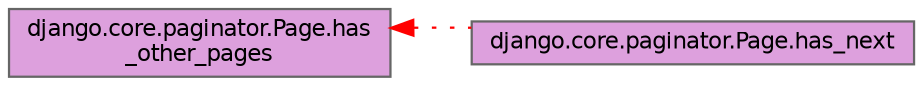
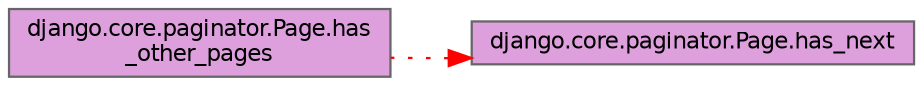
edge "django.core.paginator.Page.has_next" -> "django.core.paginator.Page.has _other_pages": reversed
